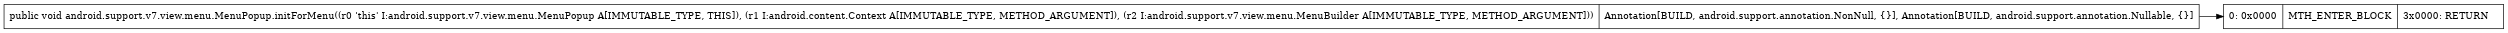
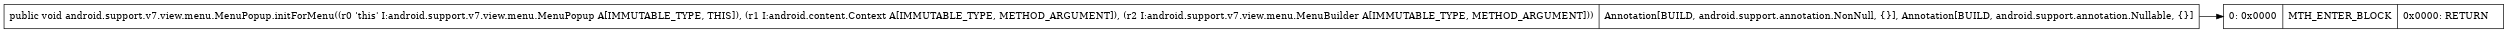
node "0: 0x0000": text "3x0000: RETURN" -> "0x0000: RETURN"
